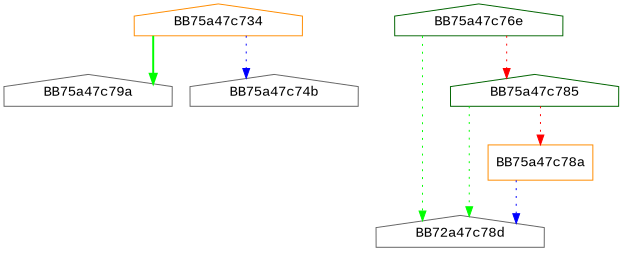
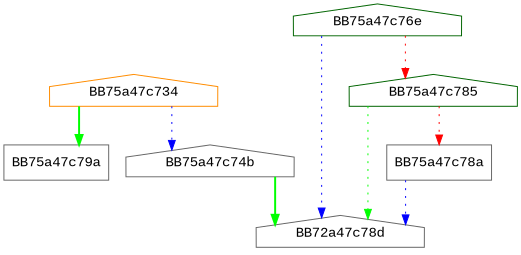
node "BB75a47c79a": shape house -> box
edge "BB75a47c76e" -> "BB72a47c78d": color green -> blue
node "BB75a47c78a": color darkorange -> gray40
edge "BB75a47c74b" -> "BB72a47c78d": added
